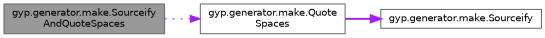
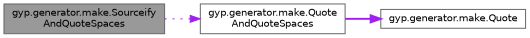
node "gyp.generator.make.Quote Spaces": label "gyp.generator.make.Quote Spaces" -> "gyp.generator.make.Quote AndQuoteSpaces"
node "gyp.generator.make.Sourceify": label "gyp.generator.make.Sourceify" -> "gyp.generator.make.Quote"
